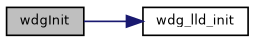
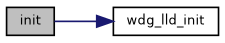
node "wdgInit": label "wdgInit" -> "init"
